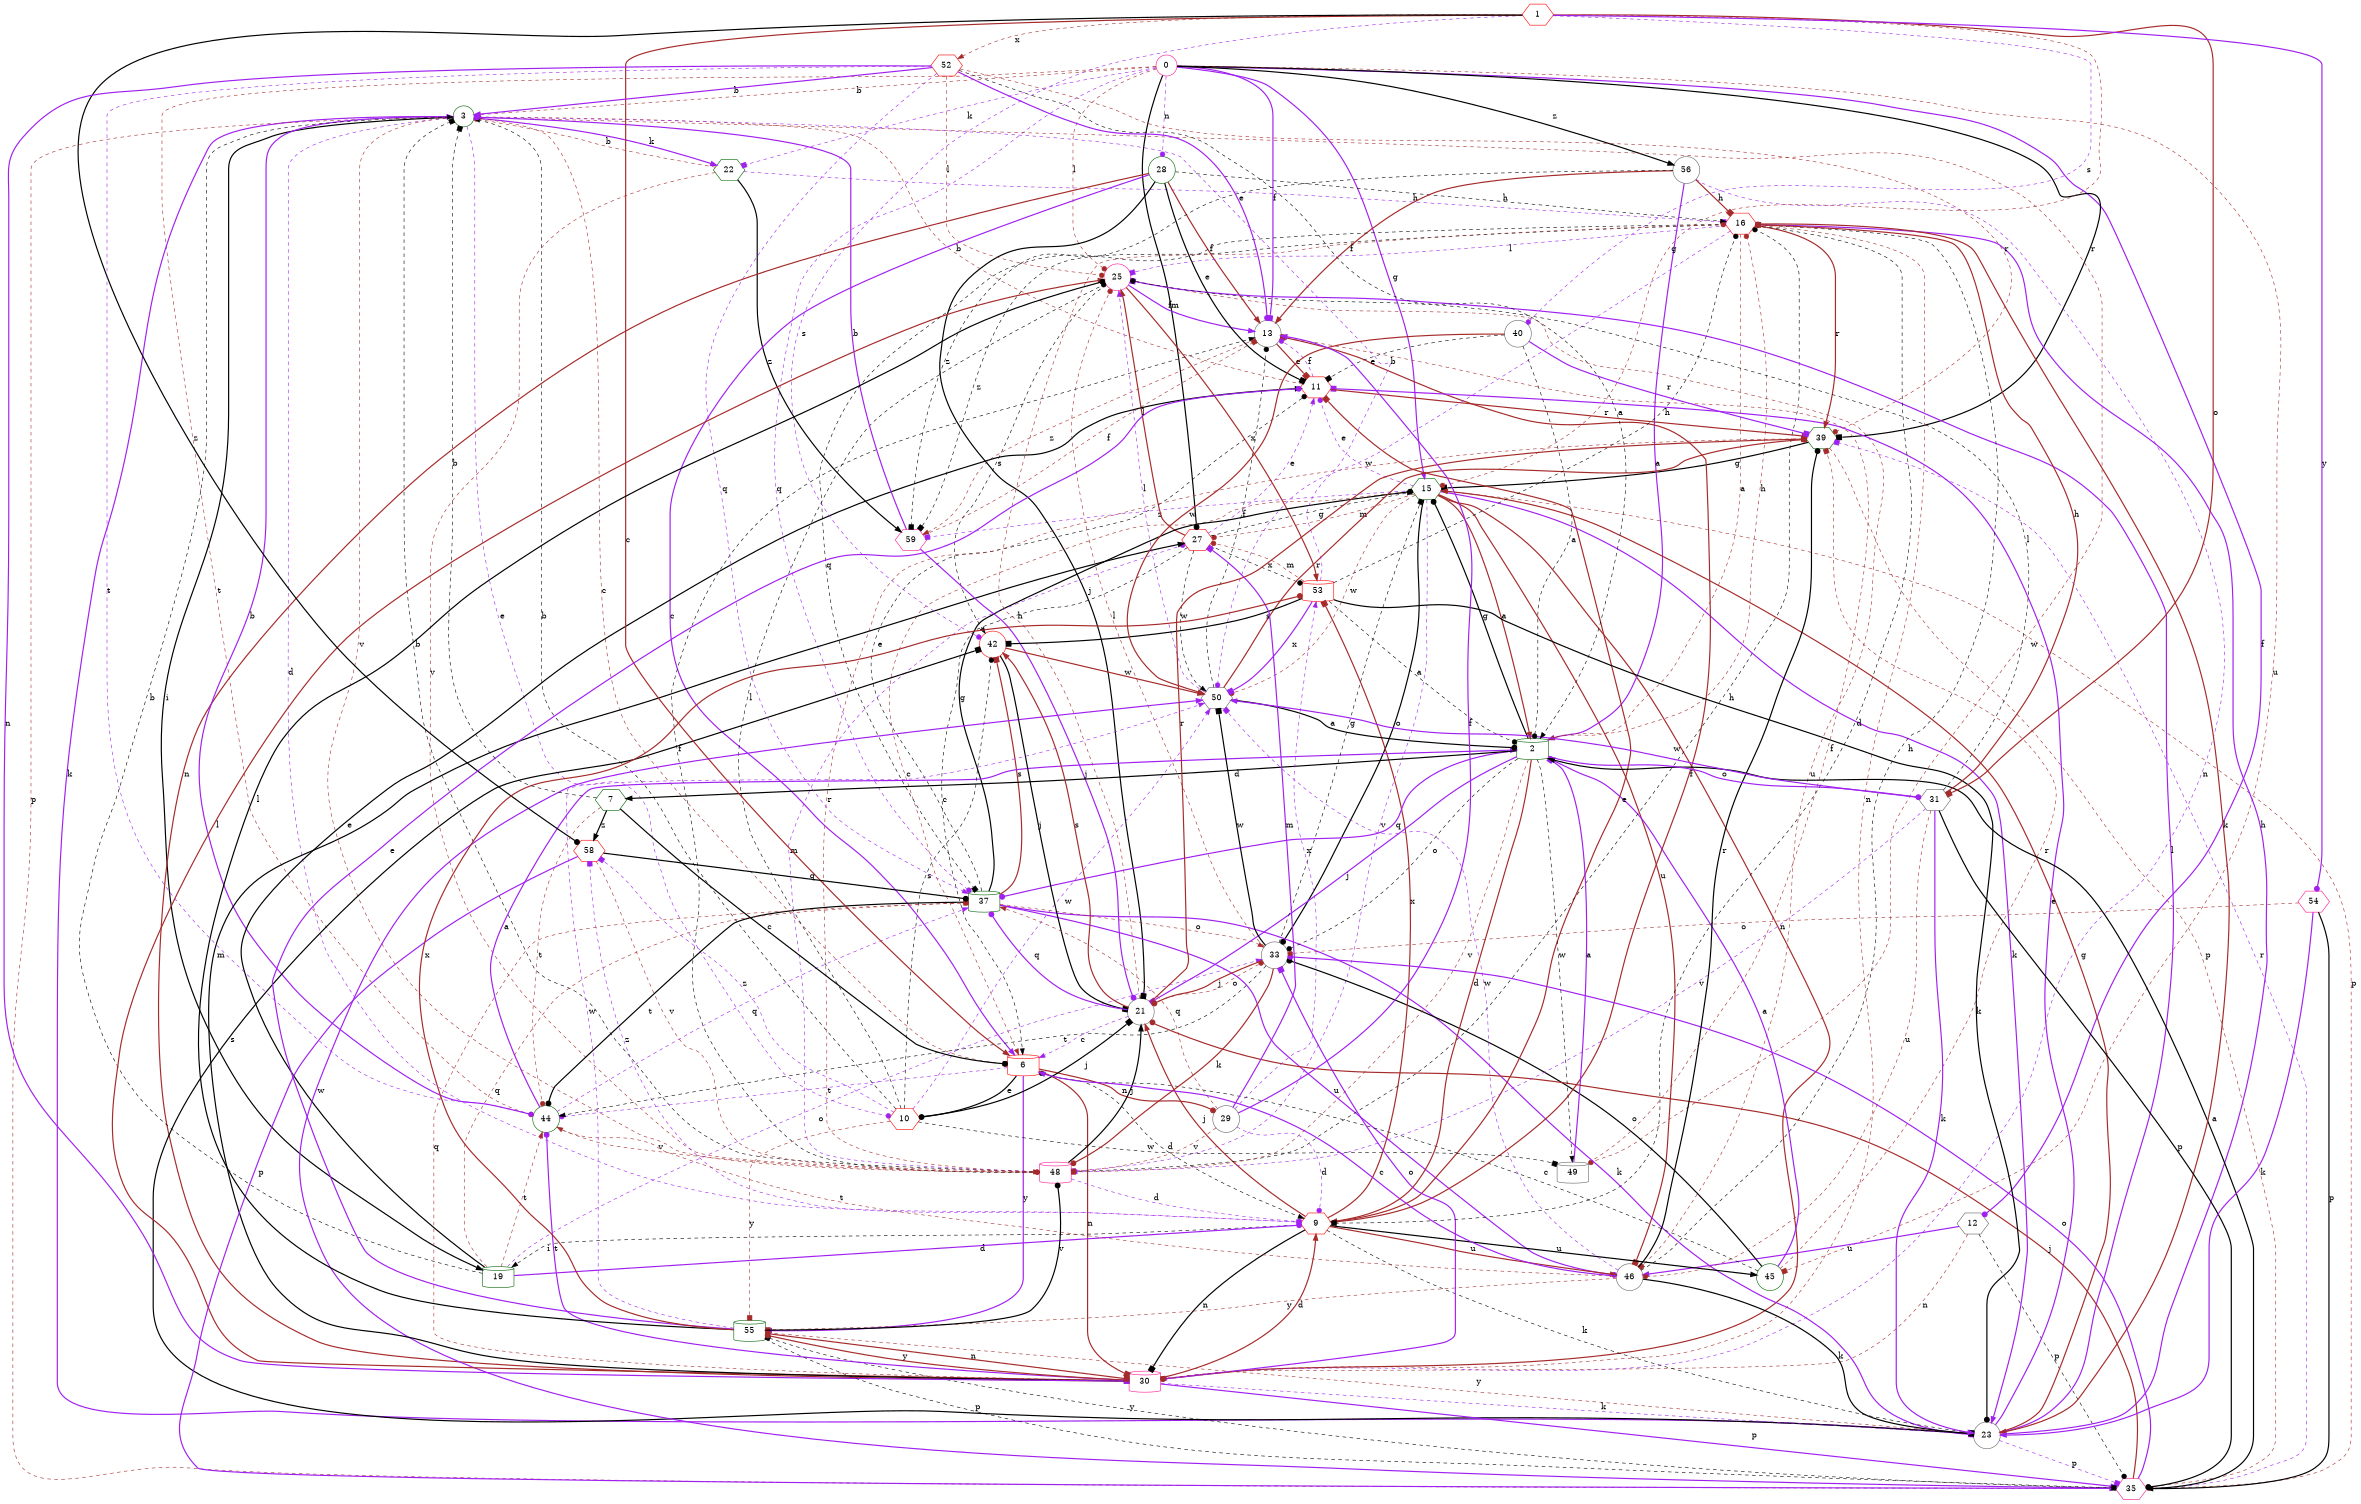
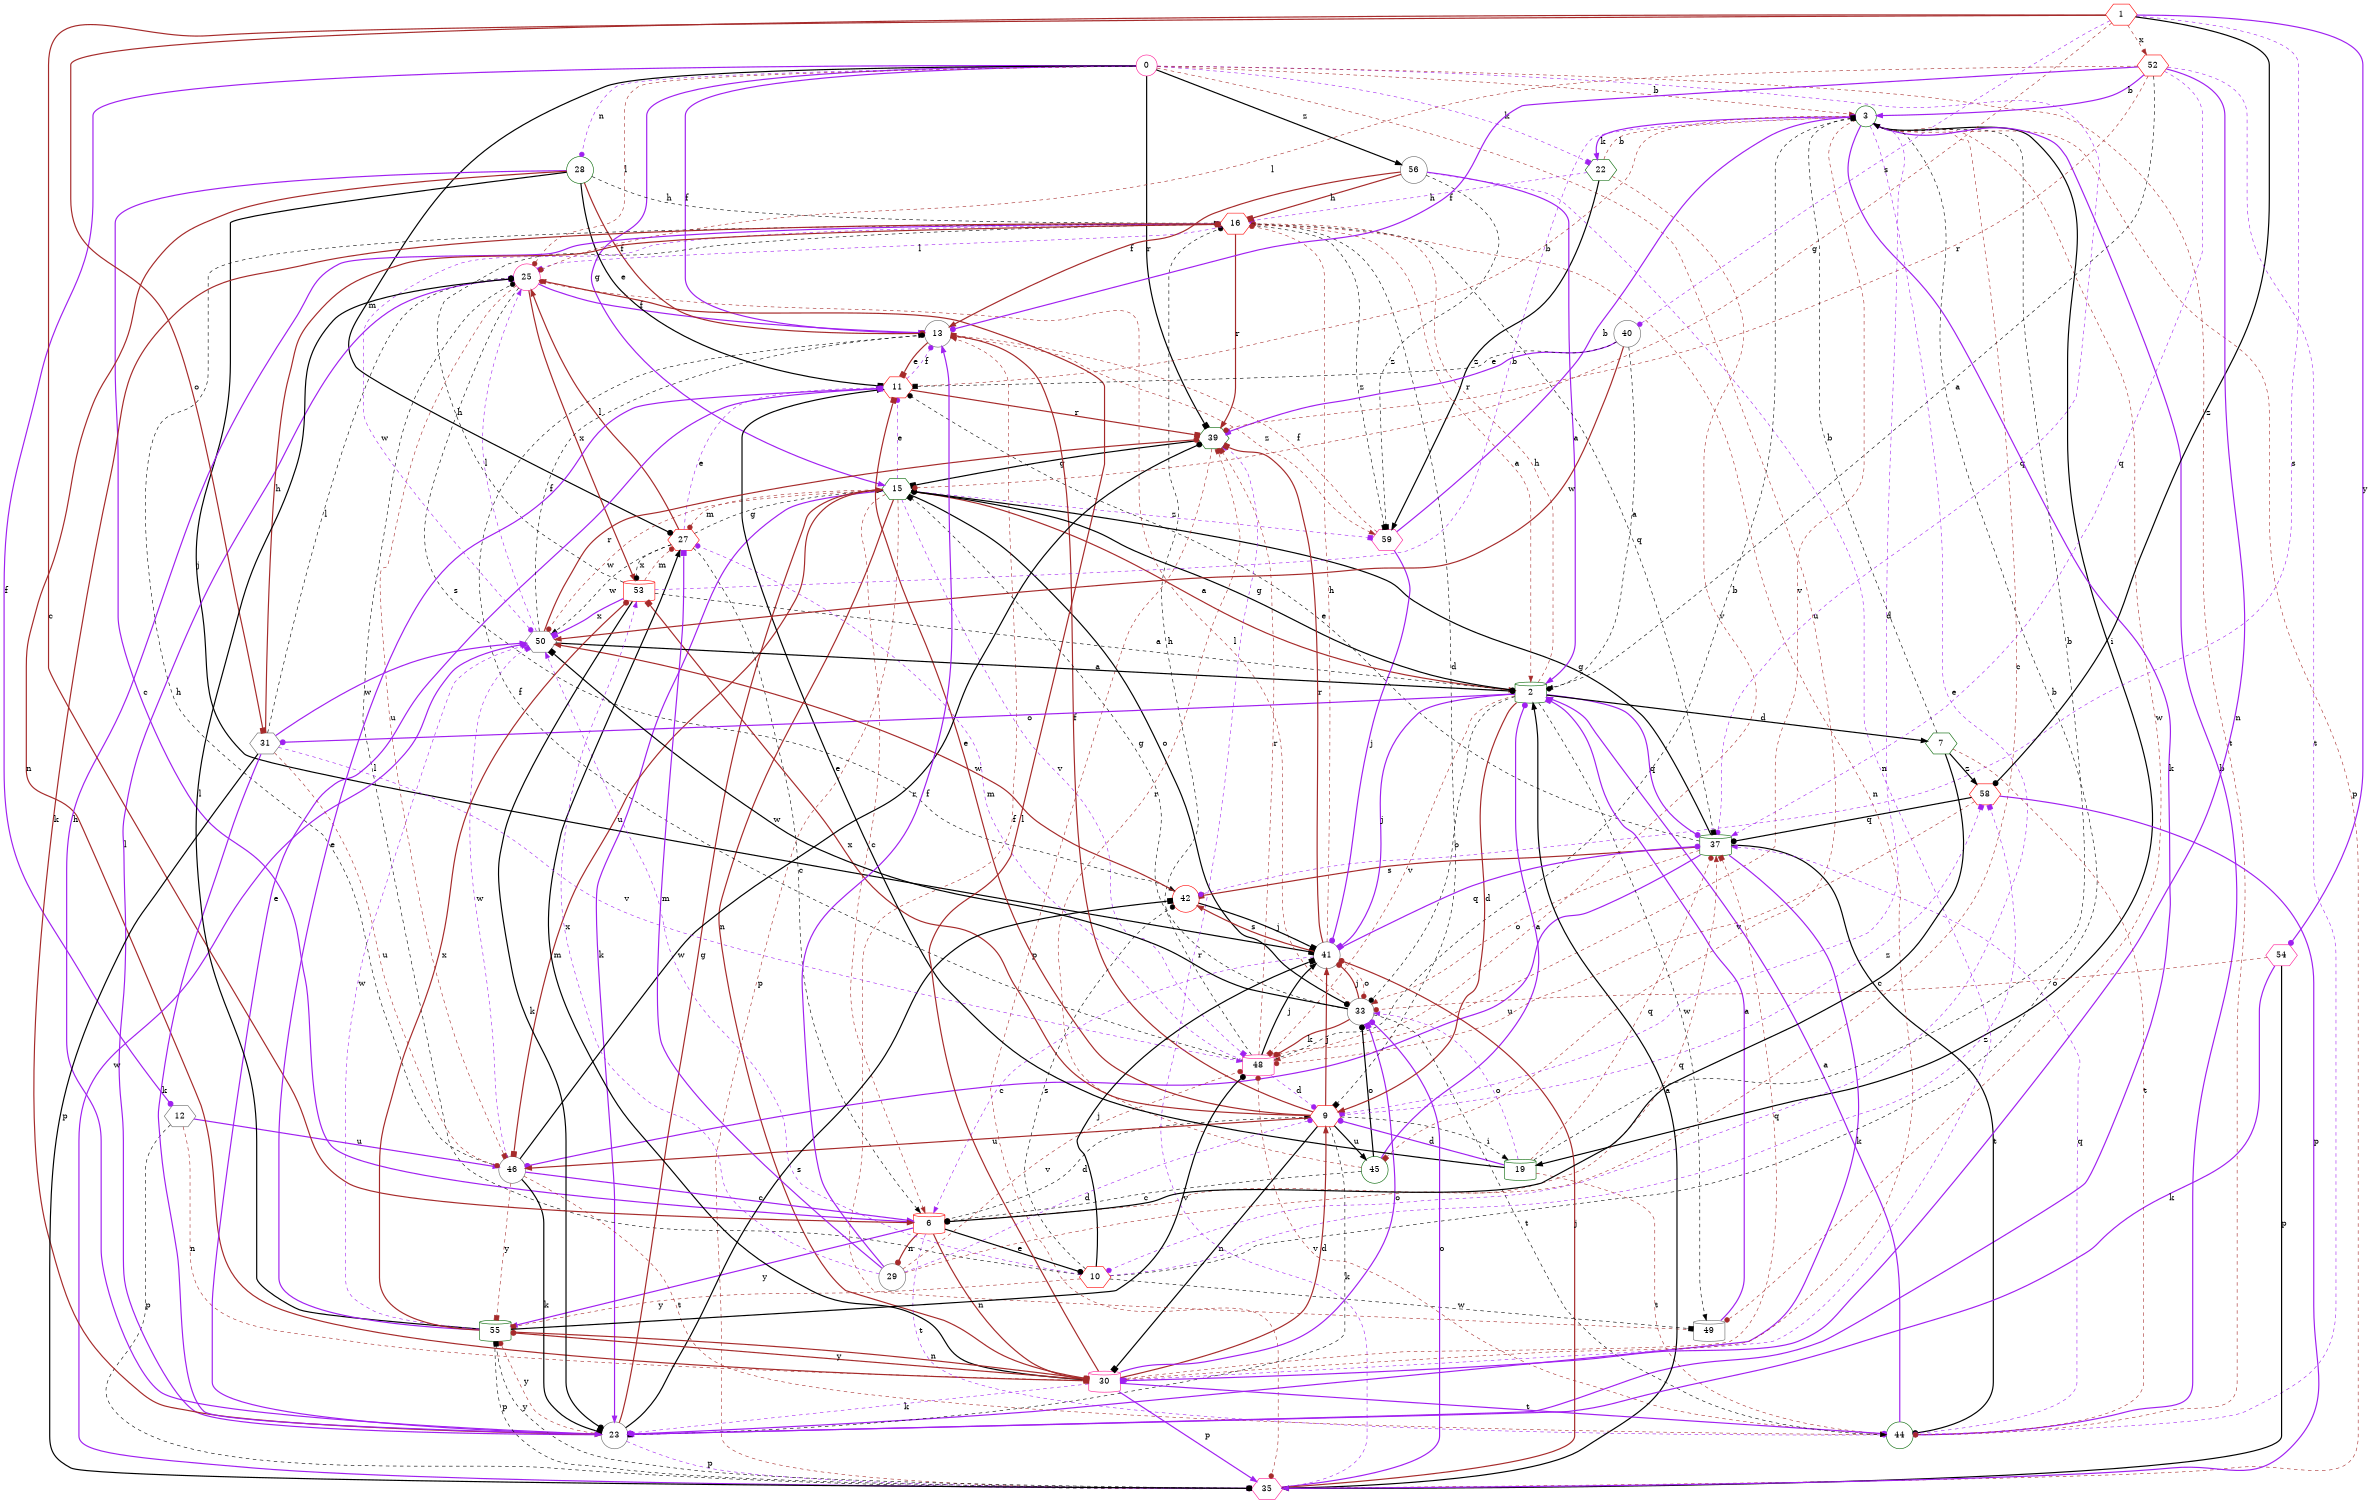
edge "52" -> "13": label "e" -> "f"
edge "28" -> "13": arrowhead normal -> dot
edge "53" -> "42": removed, label "s"
node "21": label "21" -> "41"
